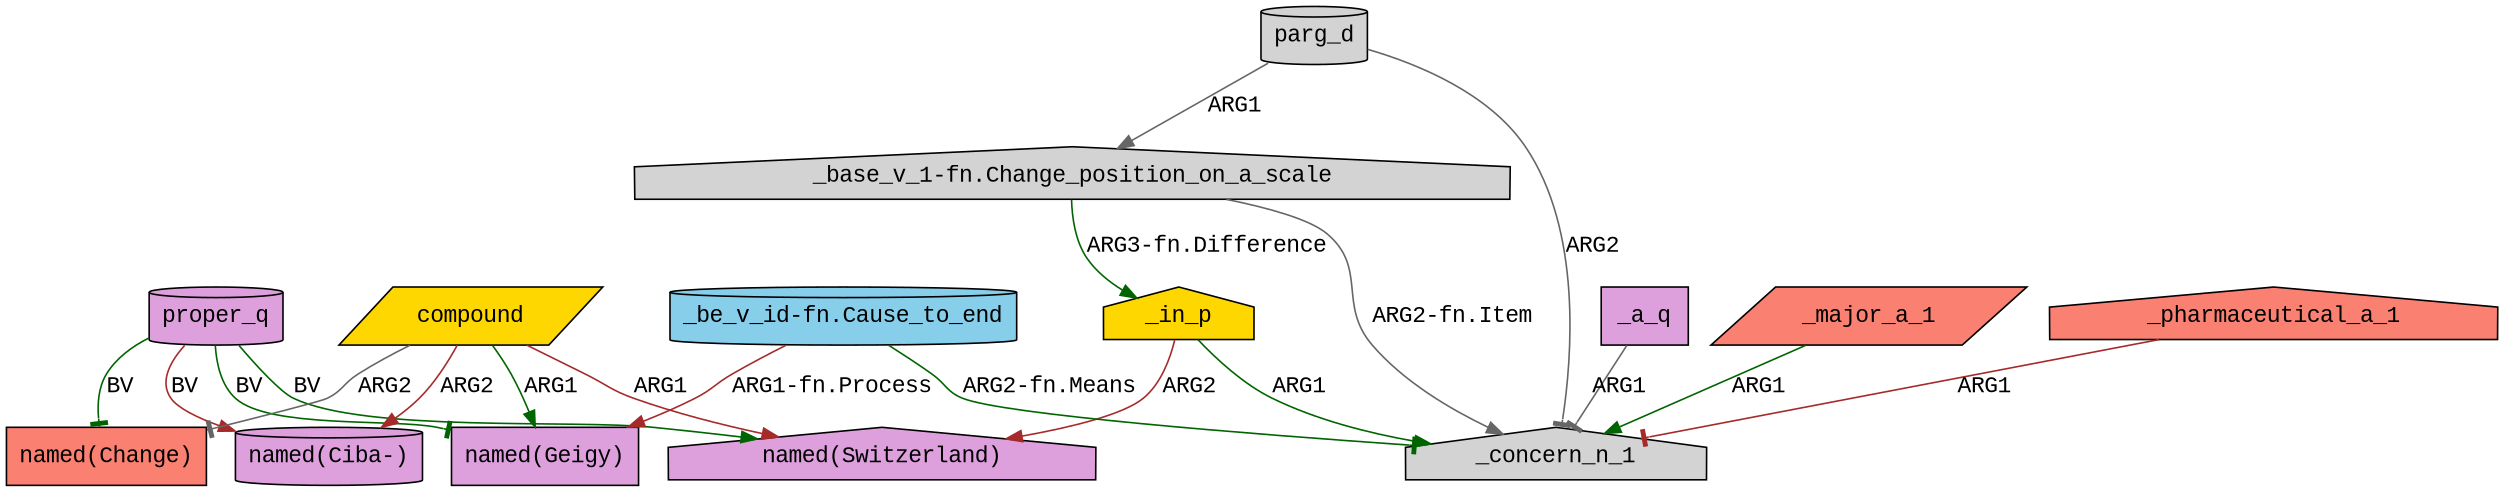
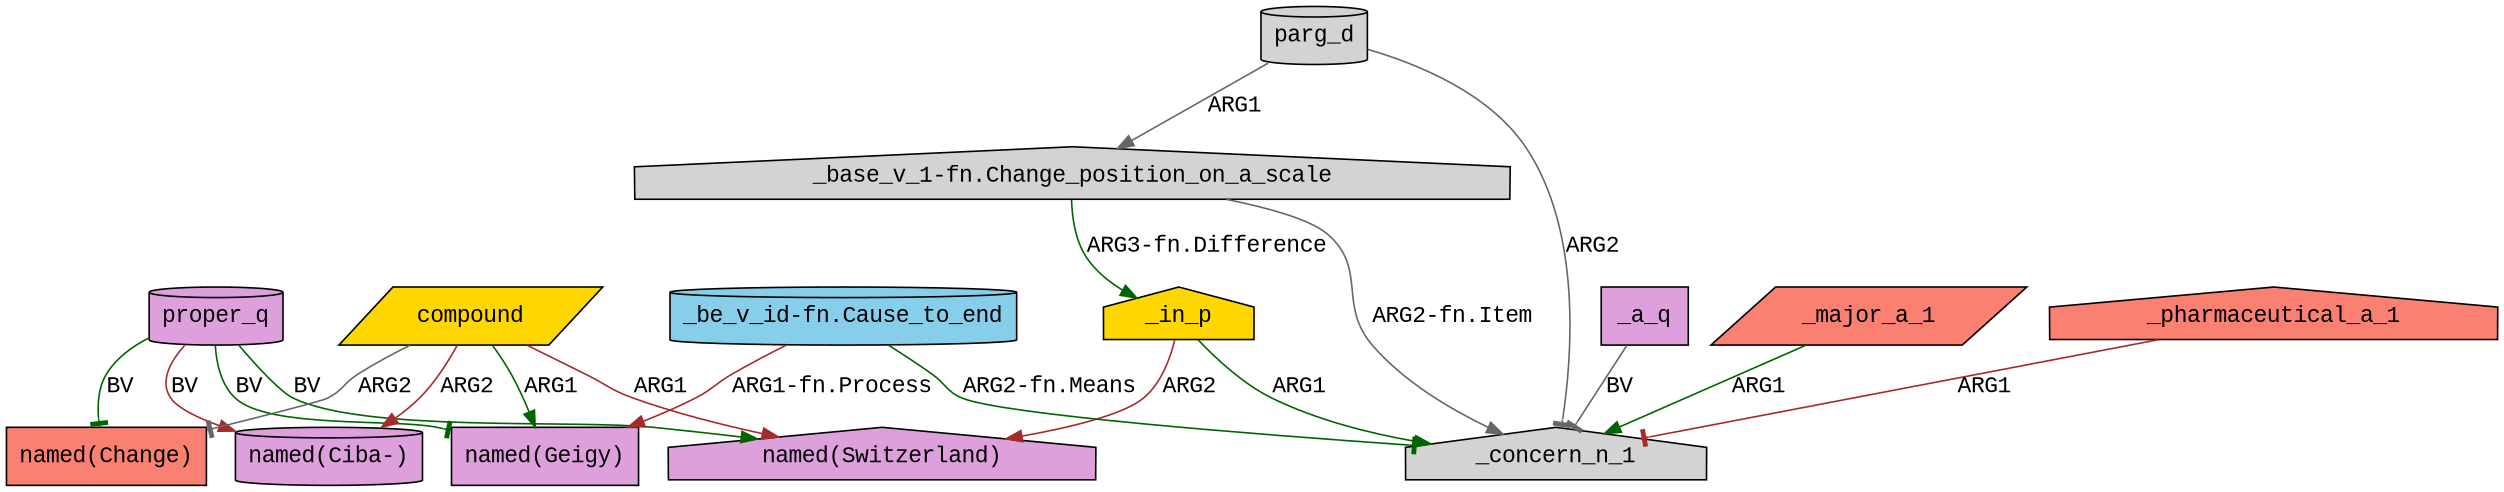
edge "_a_q" -> "_concern_n_1": label "ARG1" -> "BV"
